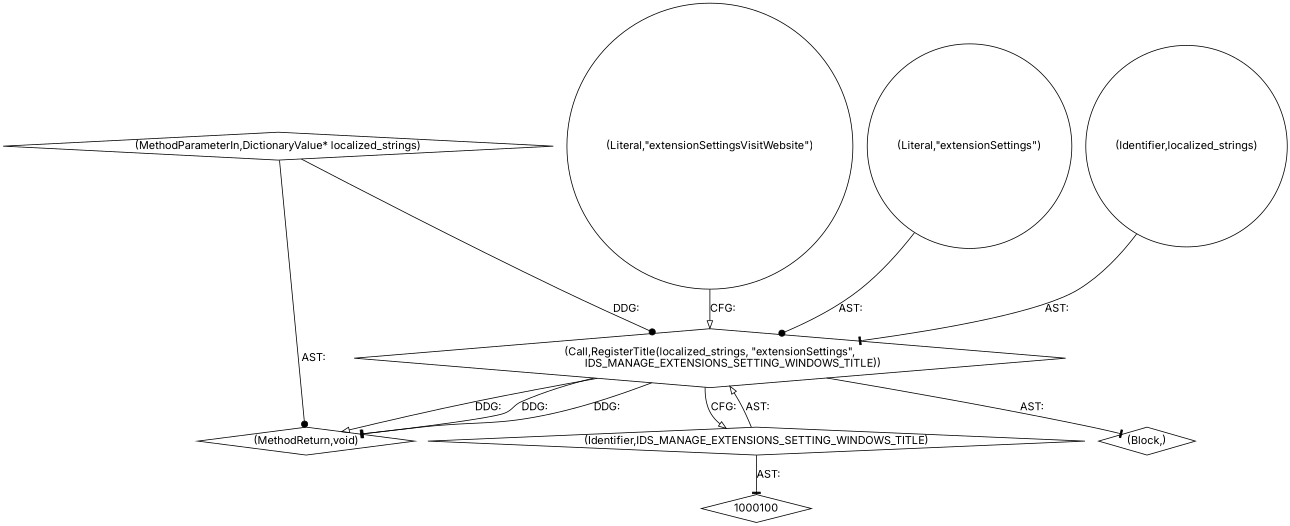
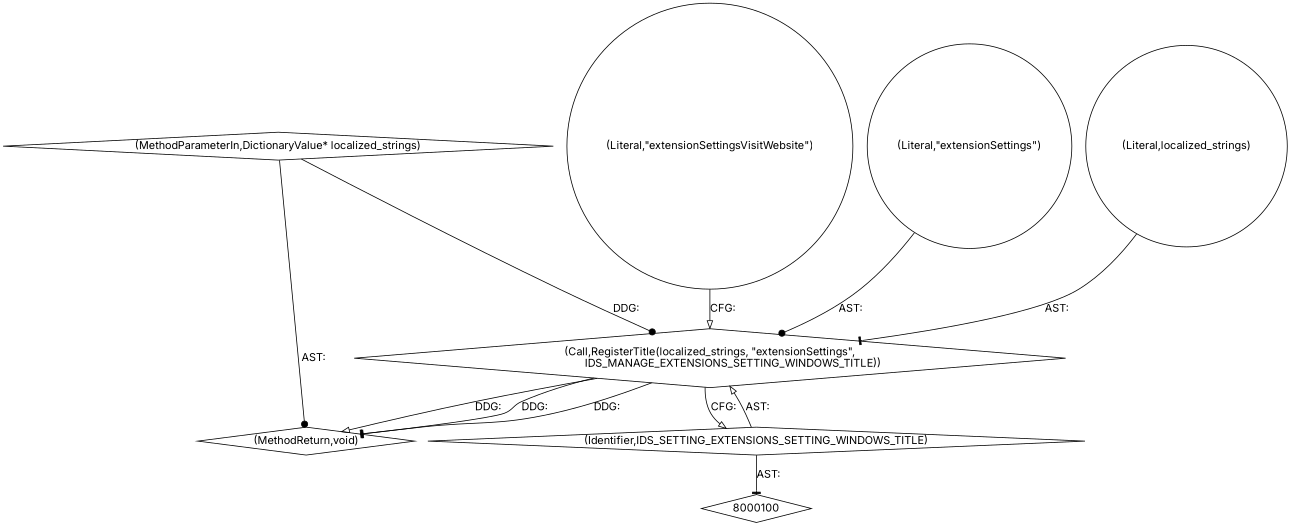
node "(Identifier,localized_strings)": label "(Identifier,localized_strings)" -> "(Literal,localized_strings)"
node "(Identifier,IDS_MANAGE_EXTENSIONS_SETTING_WINDOWS_TITLE)": label "(Identifier,IDS_MANAGE_EXTENSIONS_SETTING_WINDOWS_TITLE)" -> "(Identifier,IDS_SETTING_EXTENSIONS_SETTING_WINDOWS_TITLE)"
node "(Block,)": removed
node "1000100": label "1000100" -> "8000100"
